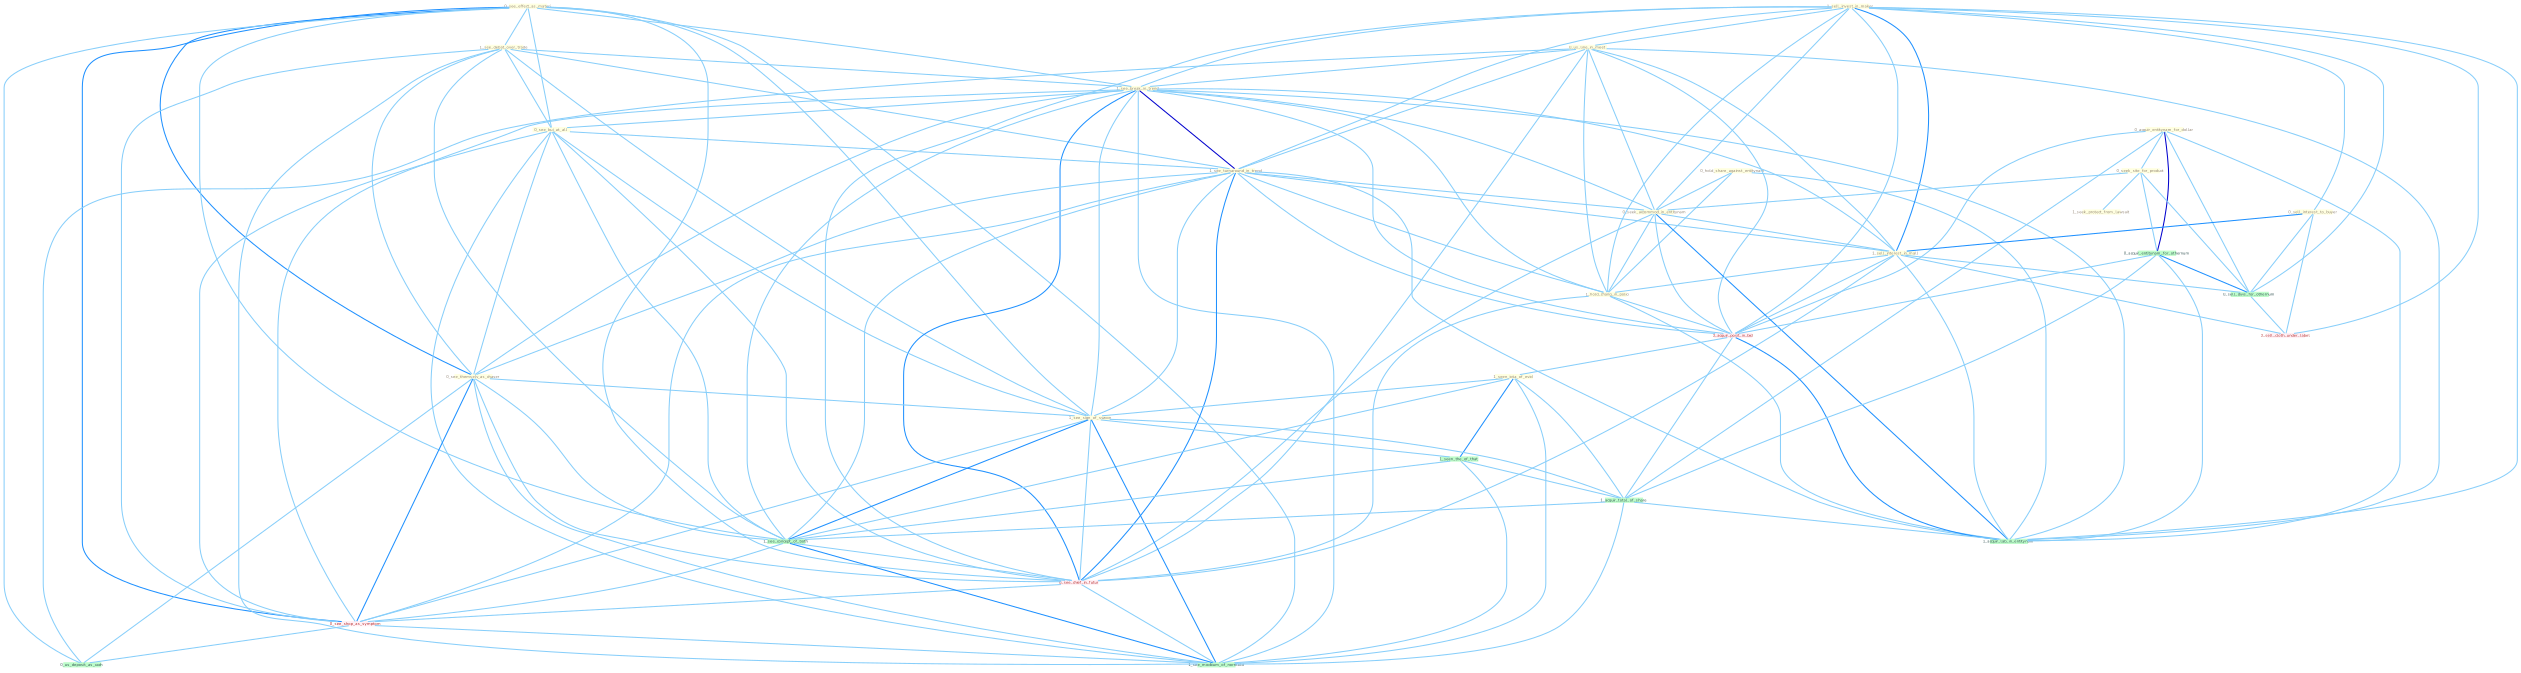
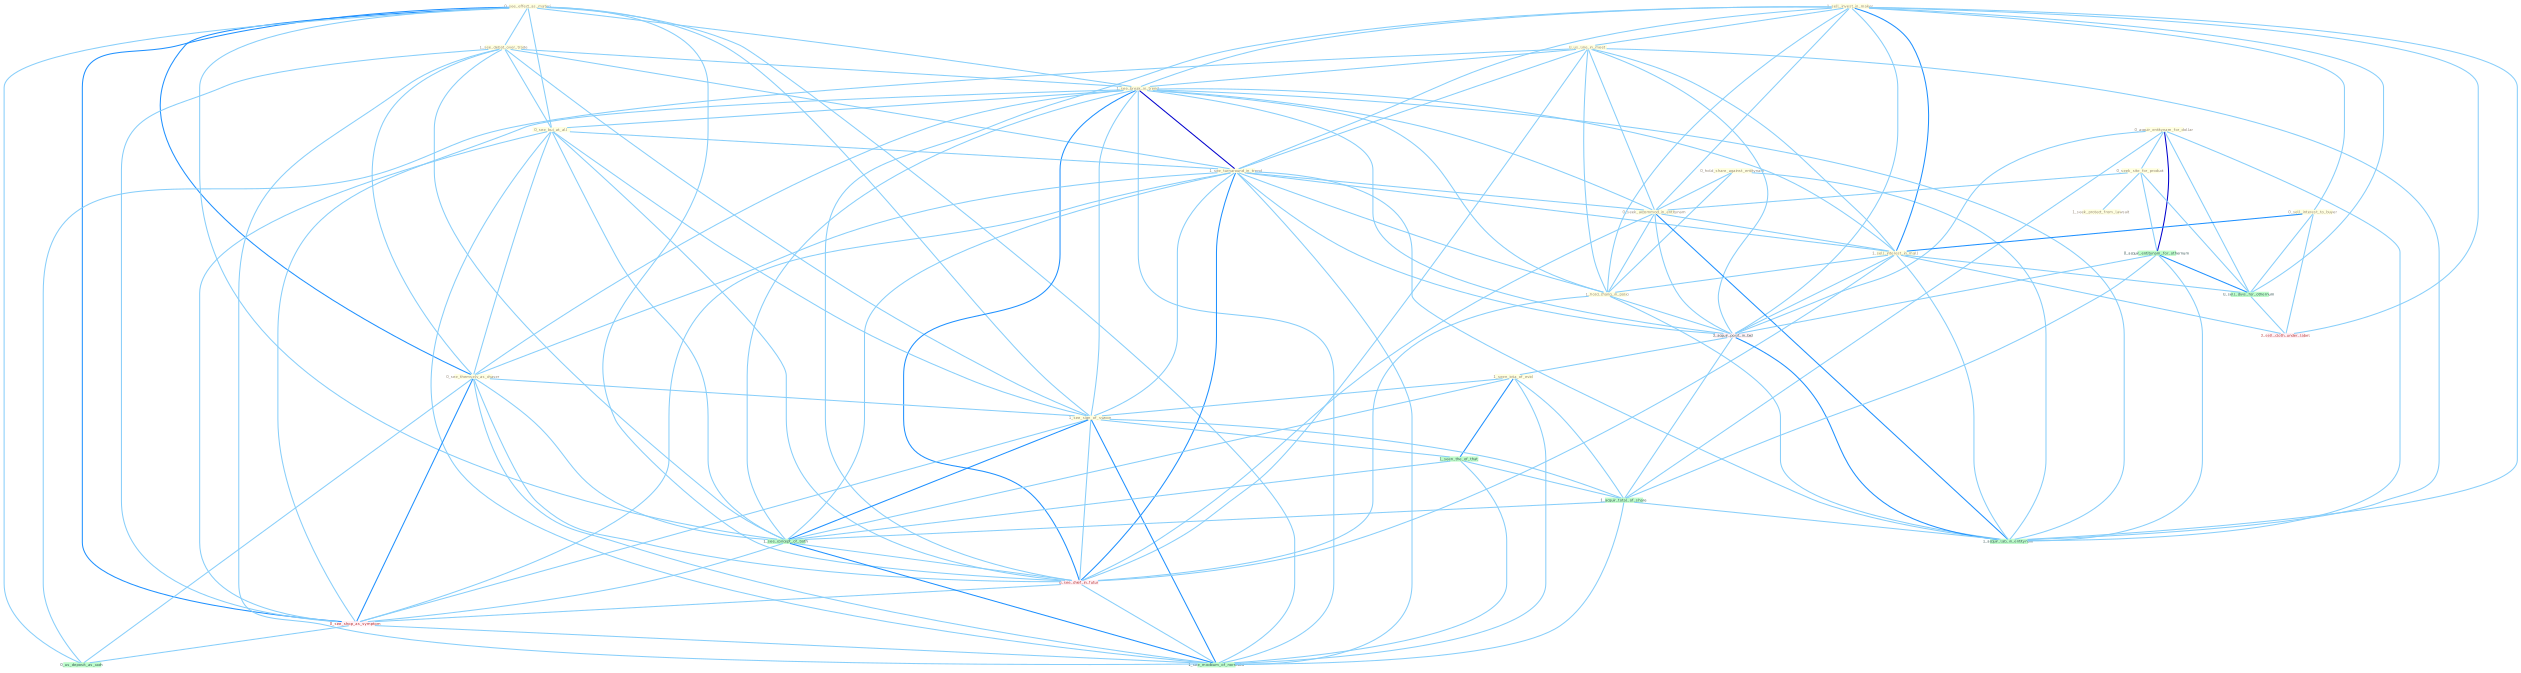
node "0_acquir_posit_in_bid": fontcolor #b22222 -> #2f4f4f
edge "1_see_turnaround_in_trend" -- "1_see_modicum_of_normalci": added
